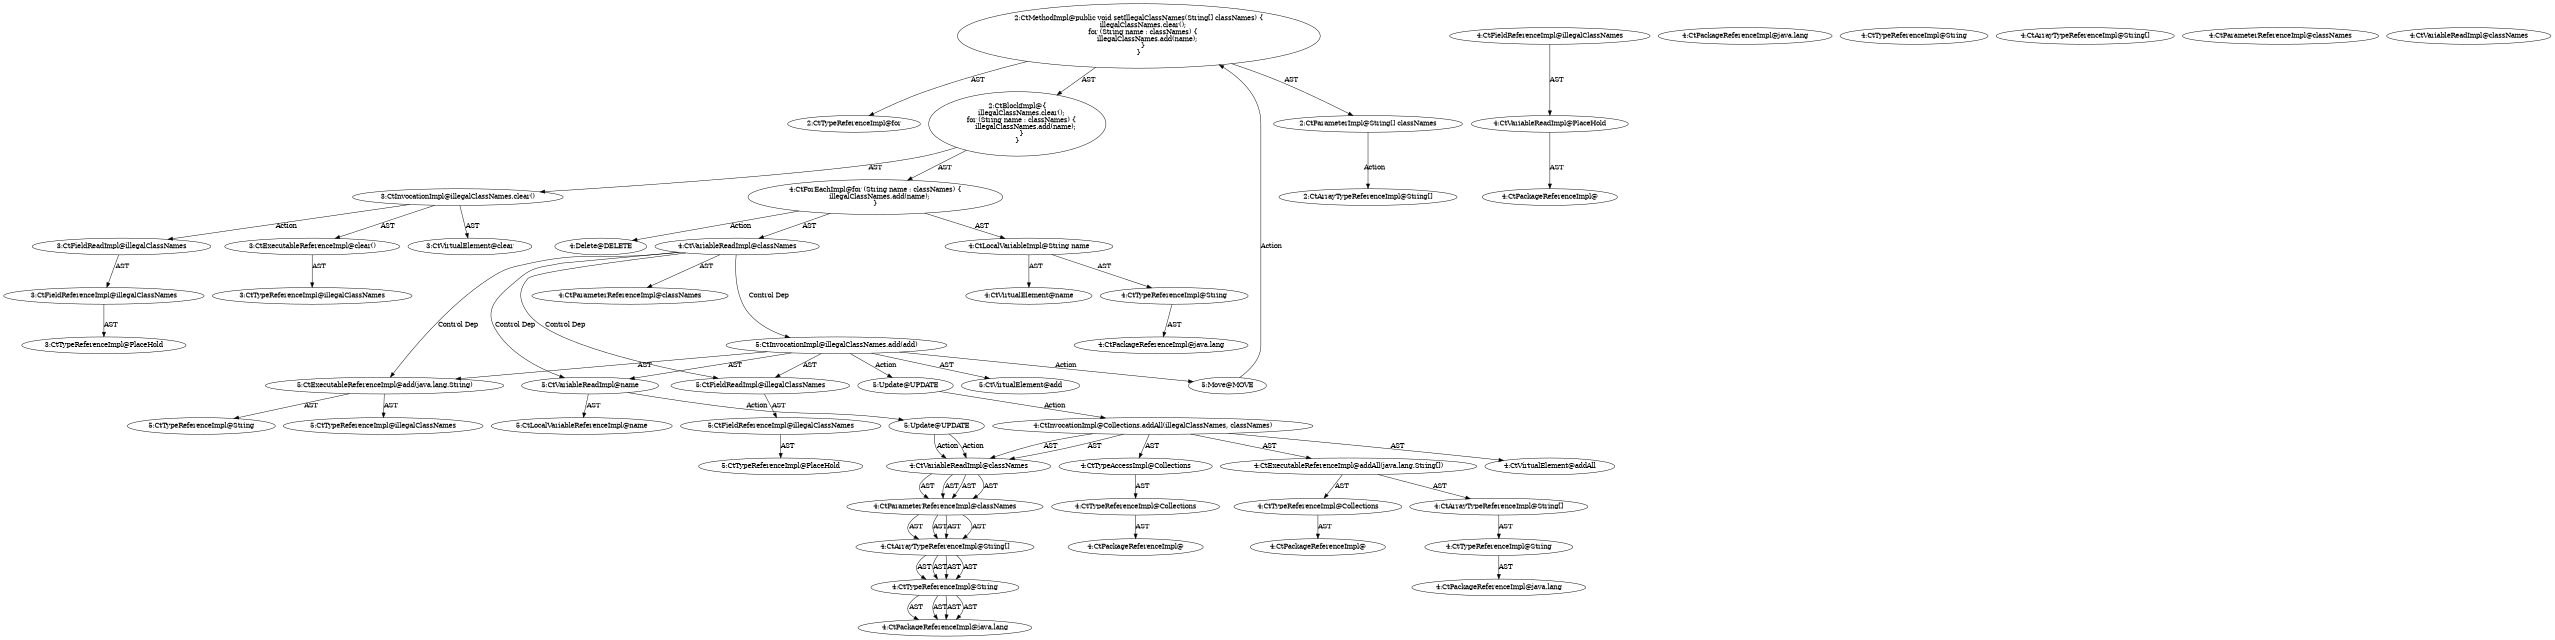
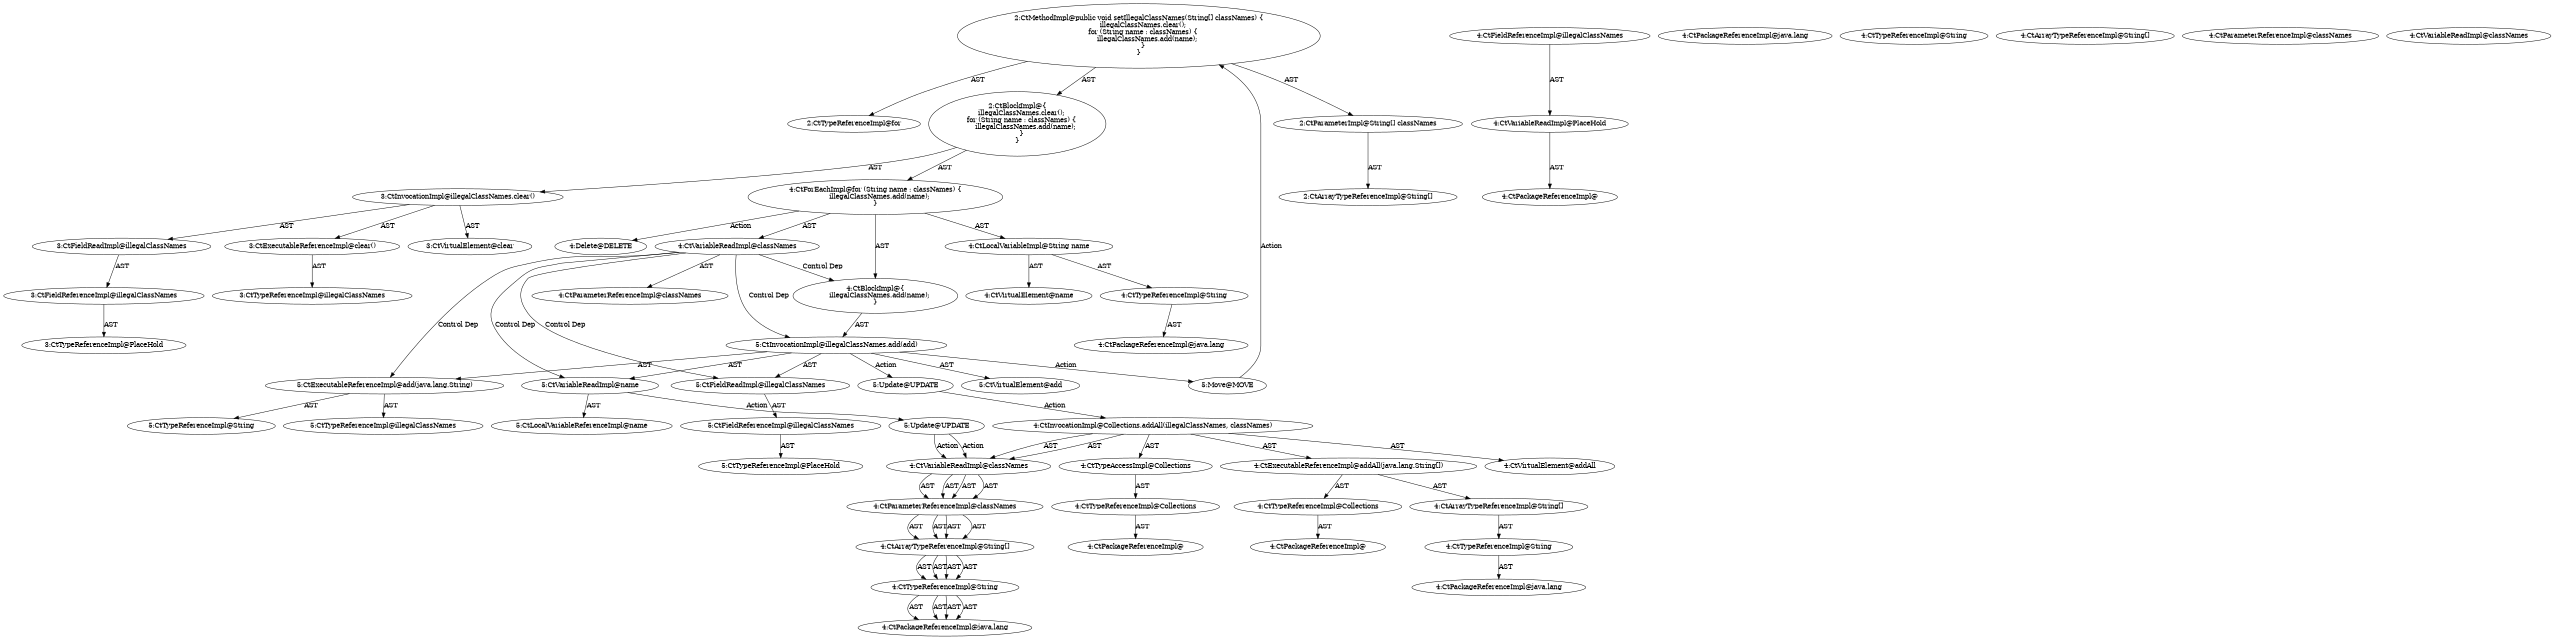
edge "2:CtParameterImpl@String[] classNames" -> "2:CtArrayTypeReferenceImpl@String[]": label "Action" -> "AST"
edge "3:CtInvocationImpl@illegalClassNames.clear()" -> "3:CtFieldReadImpl@illegalClassNames": label "Action" -> "AST"
node "4:CtBlockImpl@{ illegalClassNames.add(name); }": added
